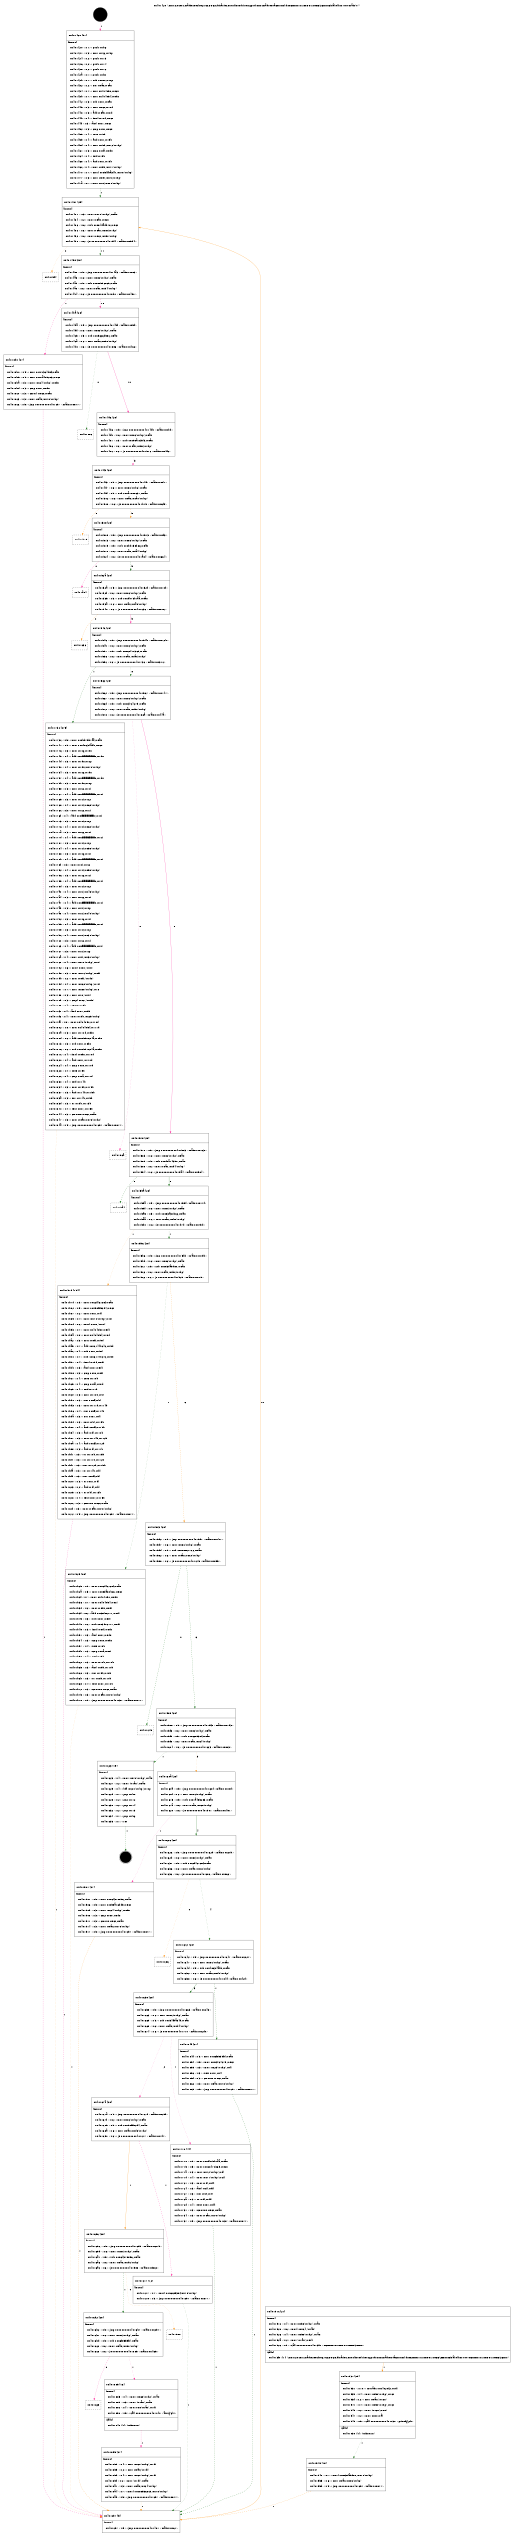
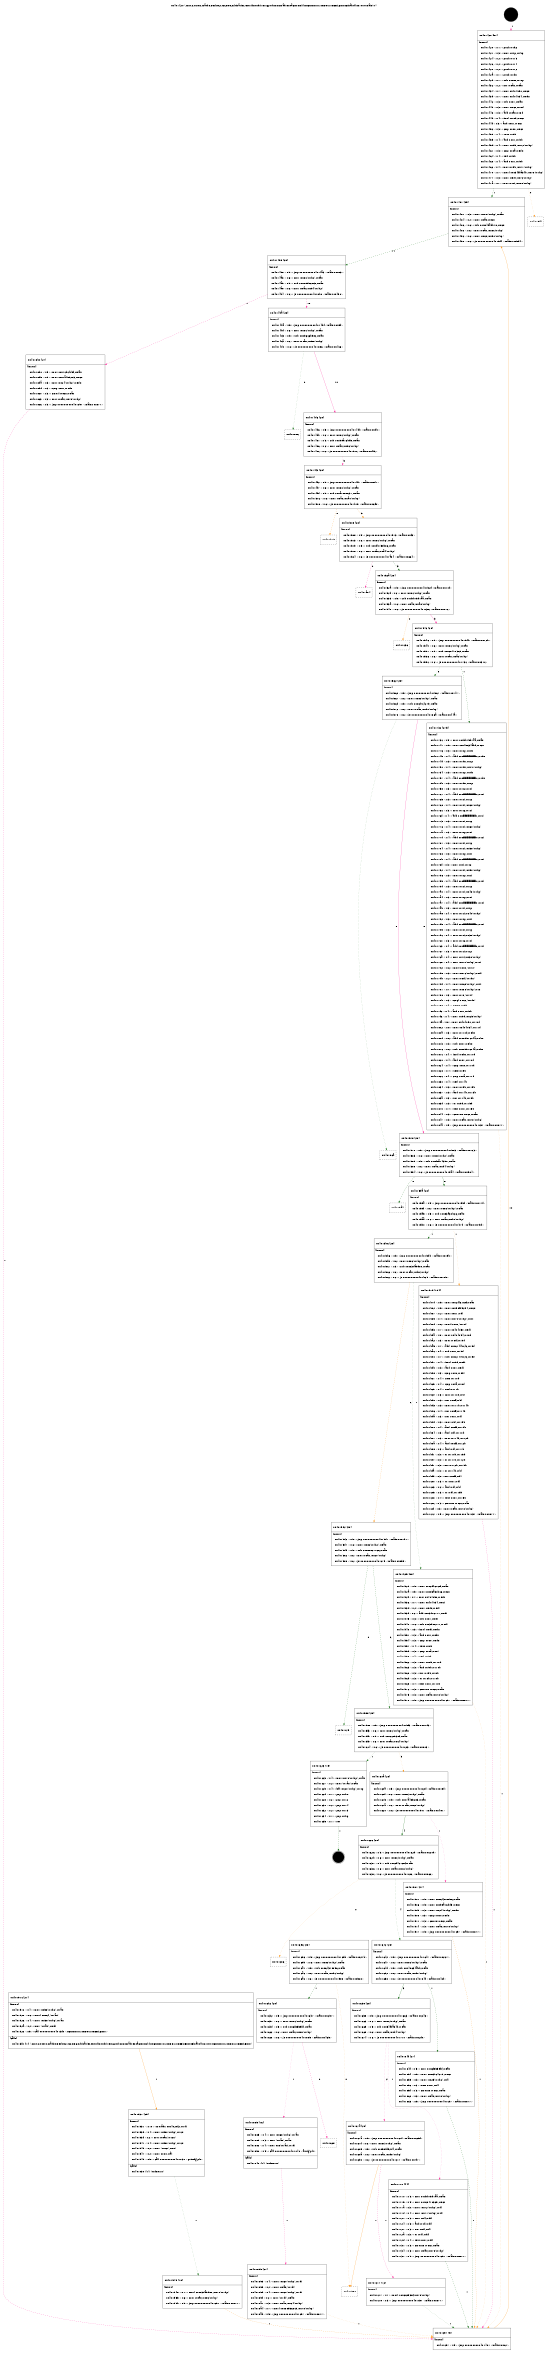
edge "0x401481 [29]" -> "0x4019f4": now "0x401420 [97]" -> "0x4019f4"
edge "0x401562 [28]" -> "0x40186a": color deeppink -> darkgreen
edge "0x40167a [28]" -> "0x401696 [28]": now "0x40167a [28]" -> "0x4019e8"
